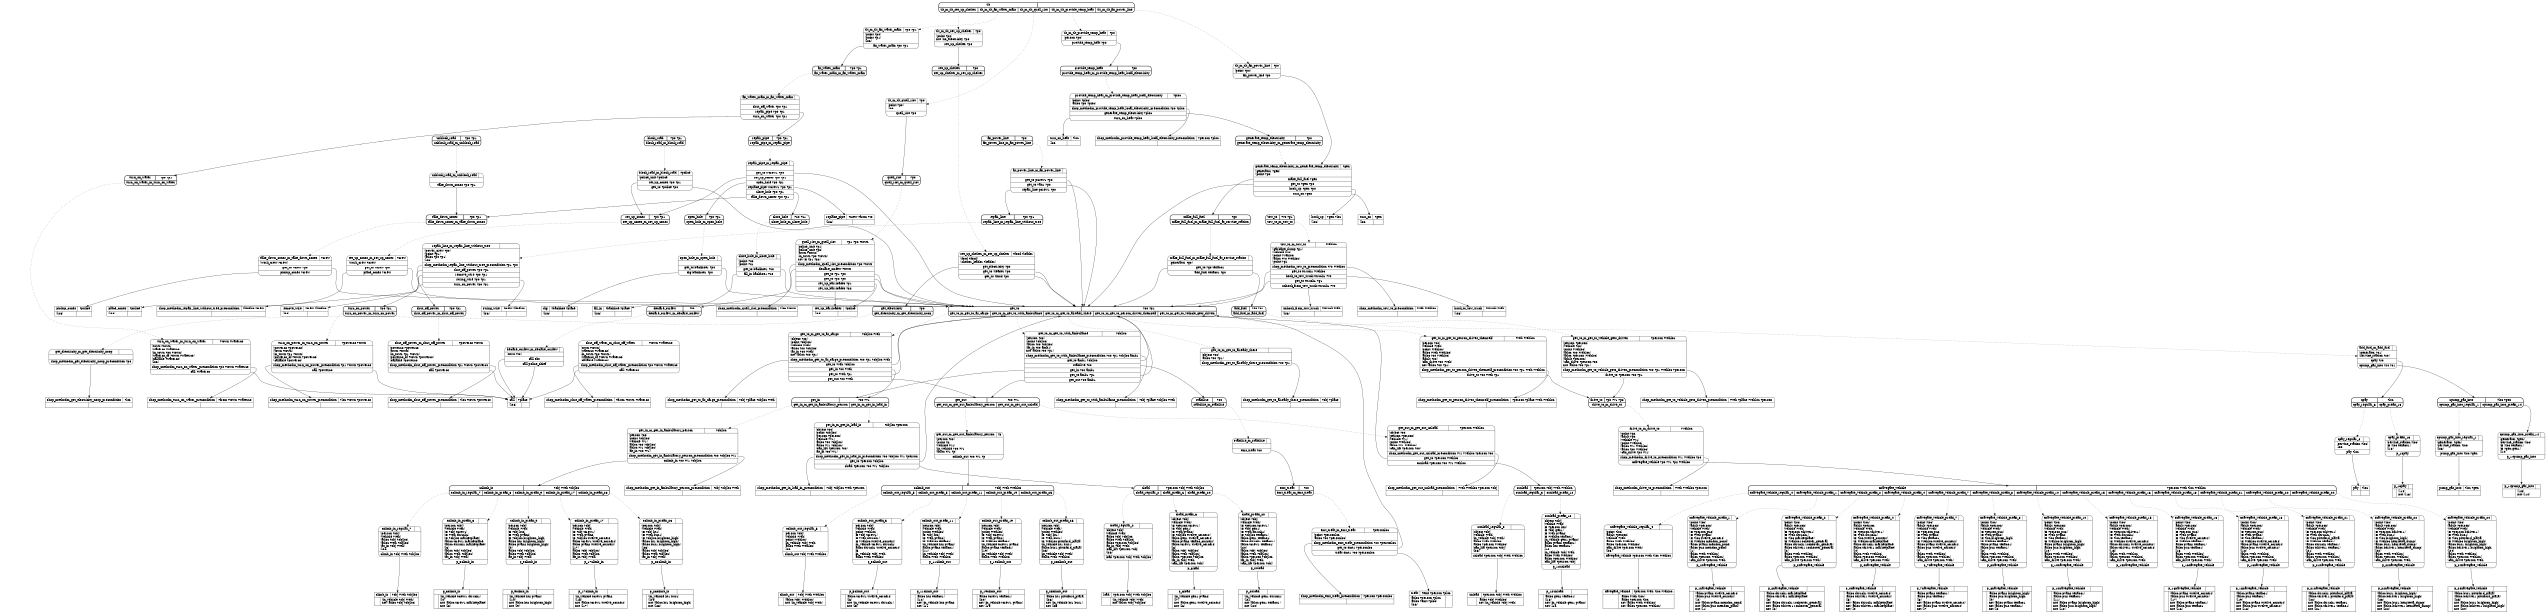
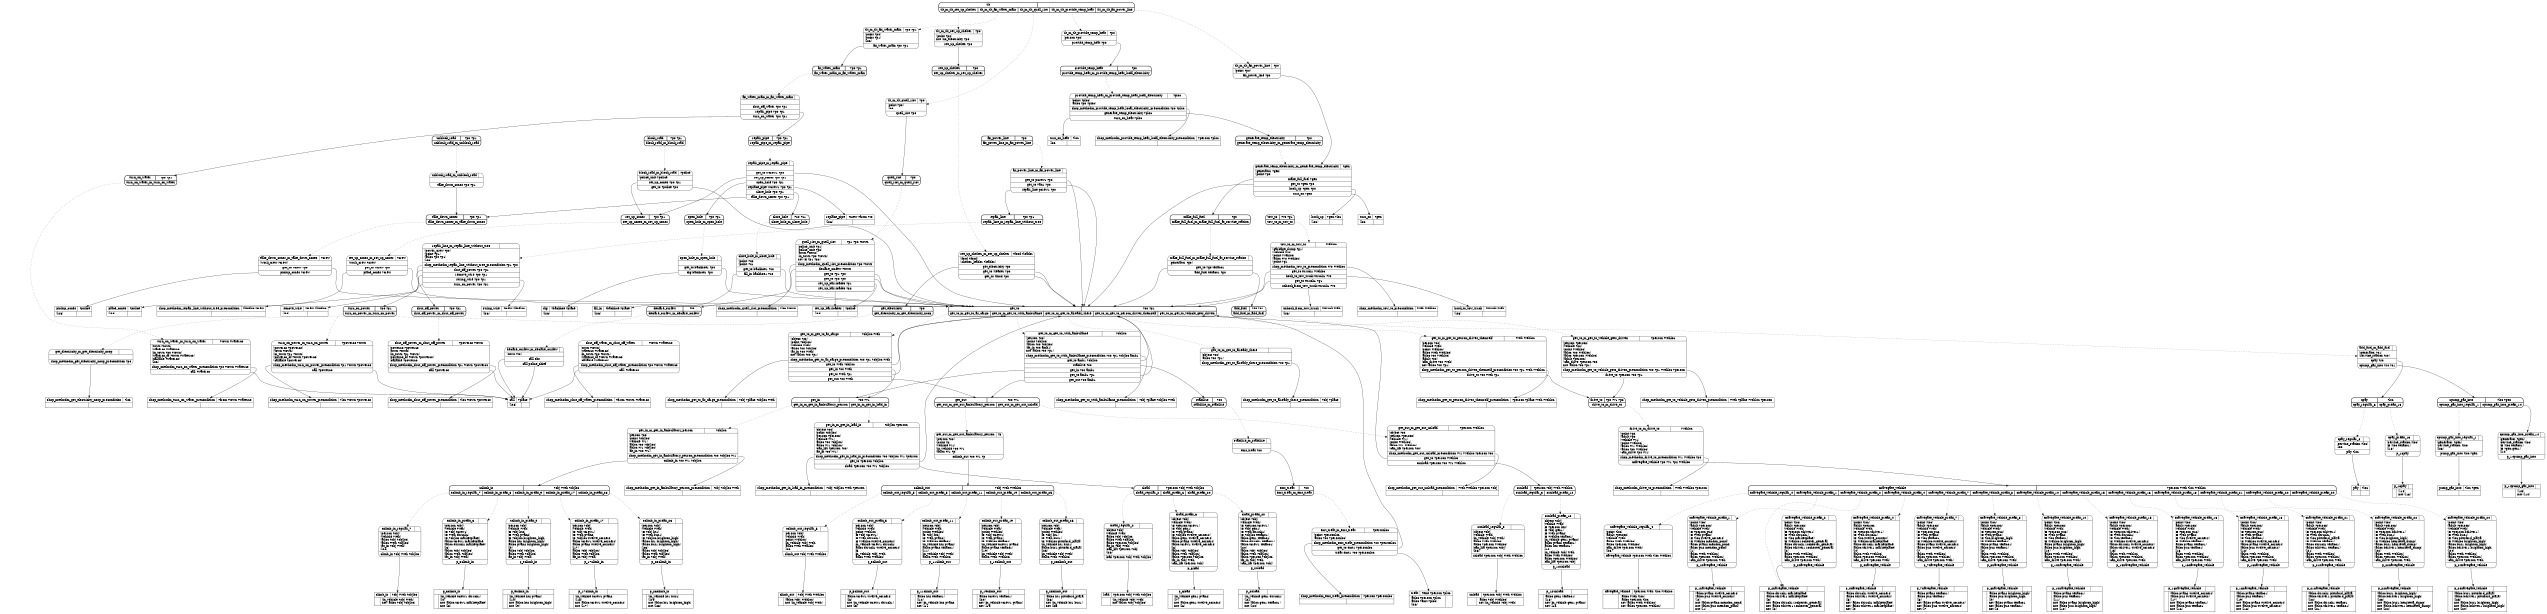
edge "cnavegate_vehicle" -> "cnavegate_vehicle_prefix_2": now "cnavegate_vehicle" -> "p_2navegate_vehicle"
node "cload_prefix_6": text "(atloc pvan2 texaco_corners)" -> "(atloc pvan2 twelve_corners)"
